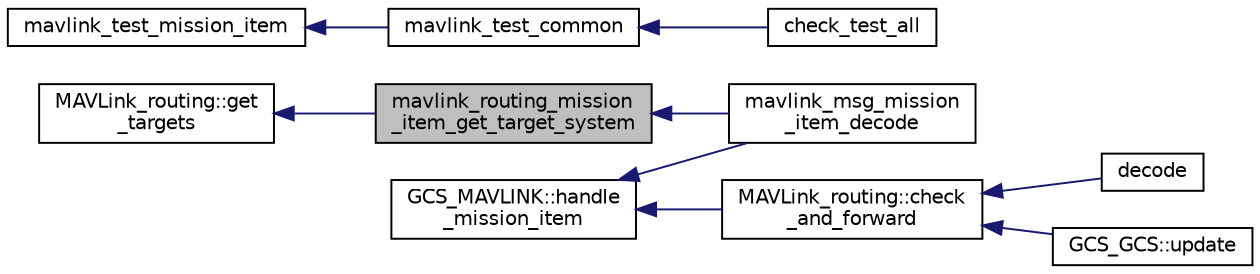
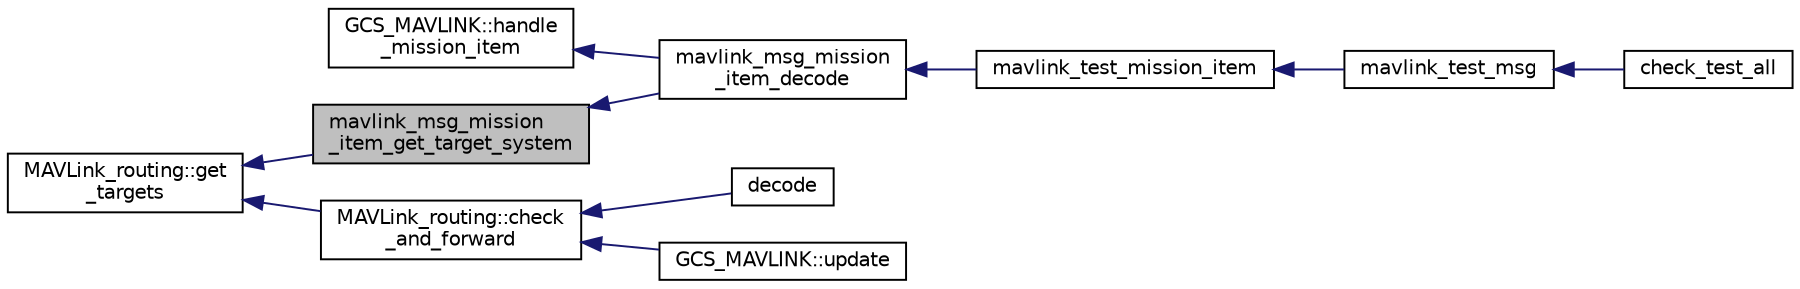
node "mavlink_test_common": label "mavlink_test_common" -> "mavlink_test_msg"
edge "mavlink_test_mission_item" -> "mavlink_msg_mission _item_decode": added
node "mavlink_routing_mission _item_get_target_system": label "mavlink_routing_mission _item_get_target_system" -> "mavlink_msg_mission _item_get_target_system"
edge "MAVLink_routing::check _and_forward" -> "GCS_MAVLINK::handle _mission_item": now "MAVLink_routing::check _and_forward" -> "MAVLink_routing::get _targets"
node "GCS_GCS::update": label "GCS_GCS::update" -> "GCS_MAVLINK::update"
